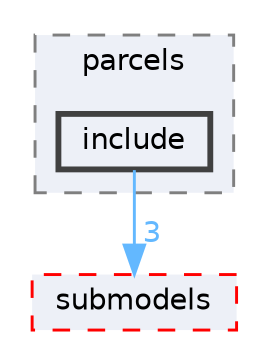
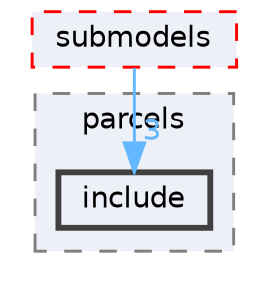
edge "include" -> "submodels": reversed
